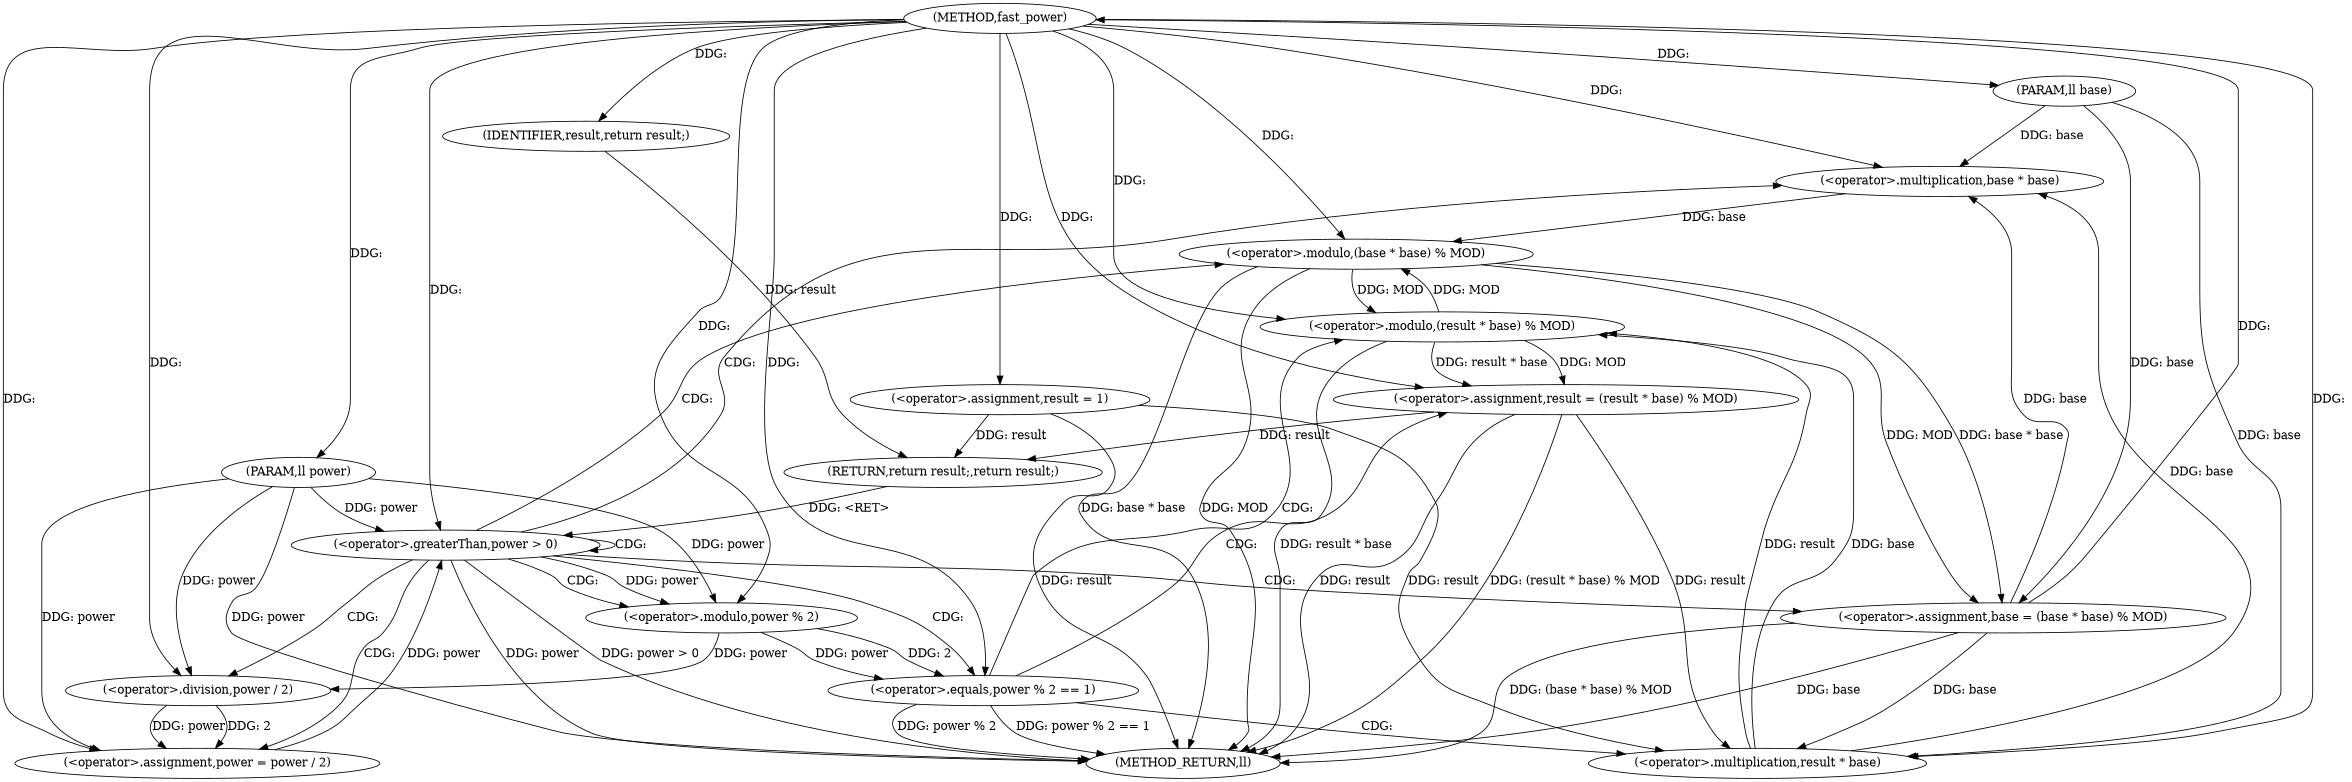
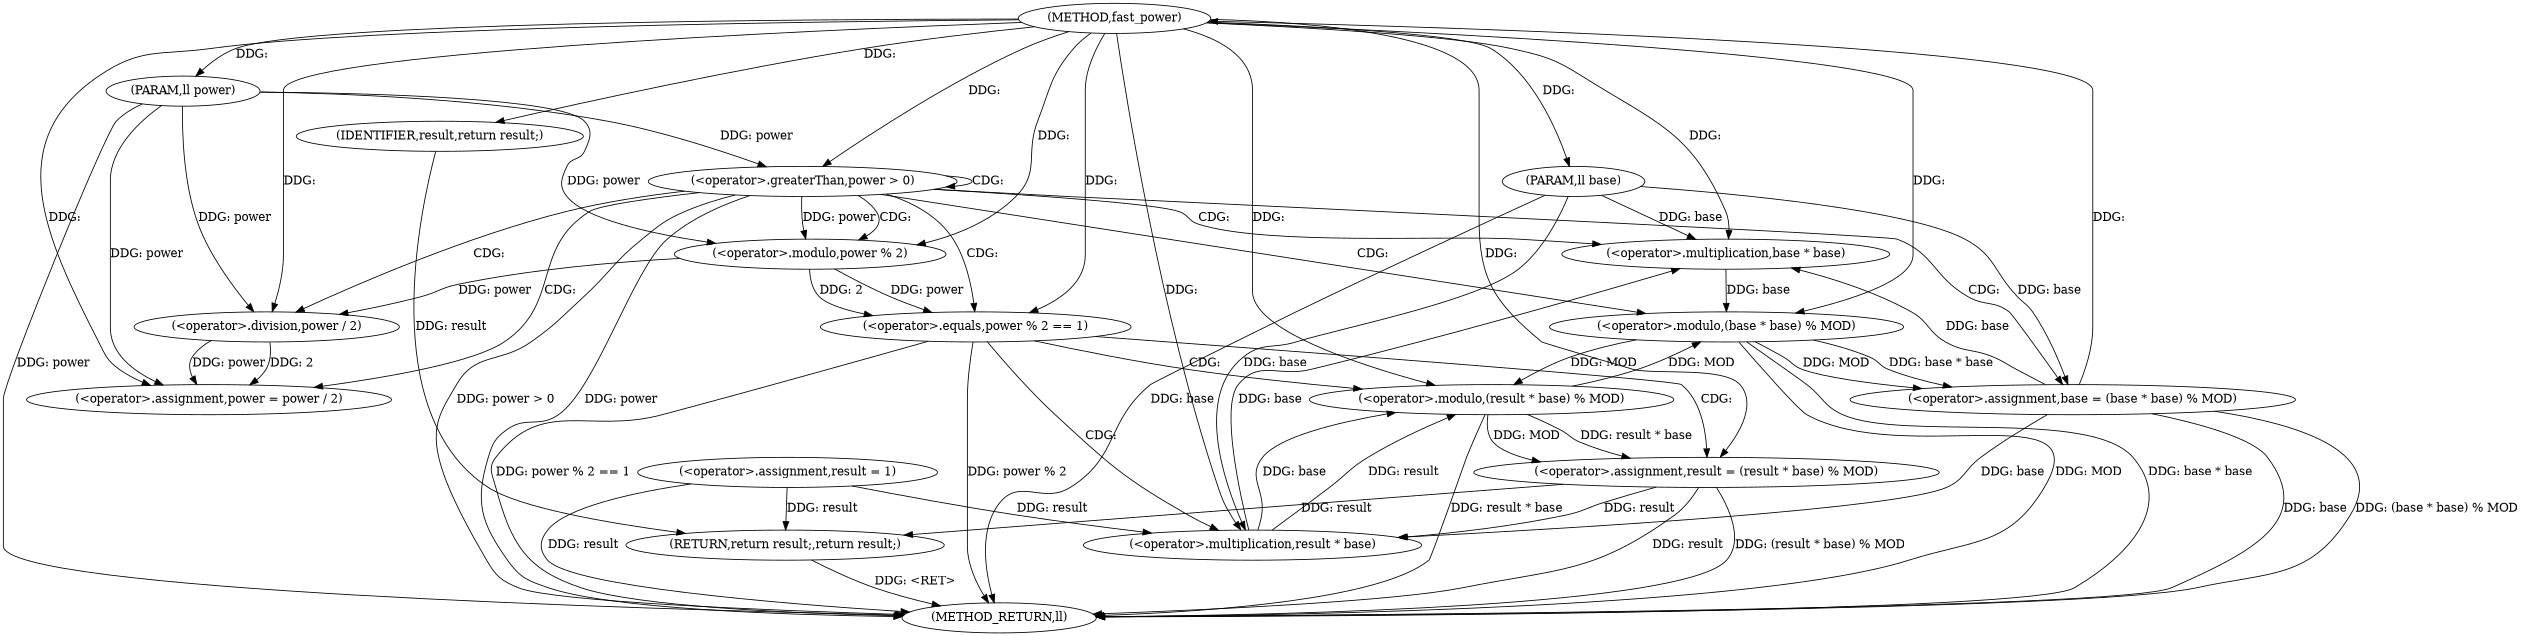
edge "(METHOD,fast_power)" -> "(<operator>.assignment,result = 1)": removed, label "DDG:"
edge "(PARAM,ll base)" -> "(METHOD_RETURN,ll)": added, label "DDG: base"
edge "(RETURN,return result;,return result;)" -> "(<operator>.greaterThan,power > 0)": now "(RETURN,return result;,return result;)" -> "(METHOD_RETURN,ll)"
edge "(<operator>.assignment,power = power / 2)" -> "(<operator>.greaterThan,power > 0)": removed, label "DDG: power"
